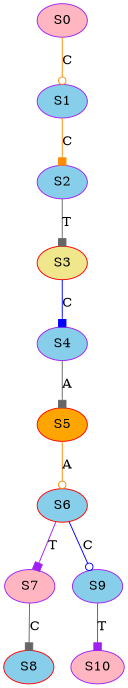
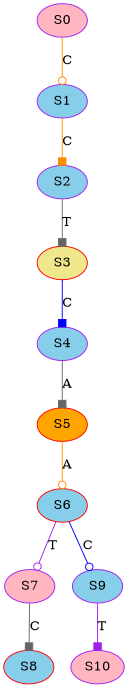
edge "S6" -> "S7": arrowhead box -> odot
